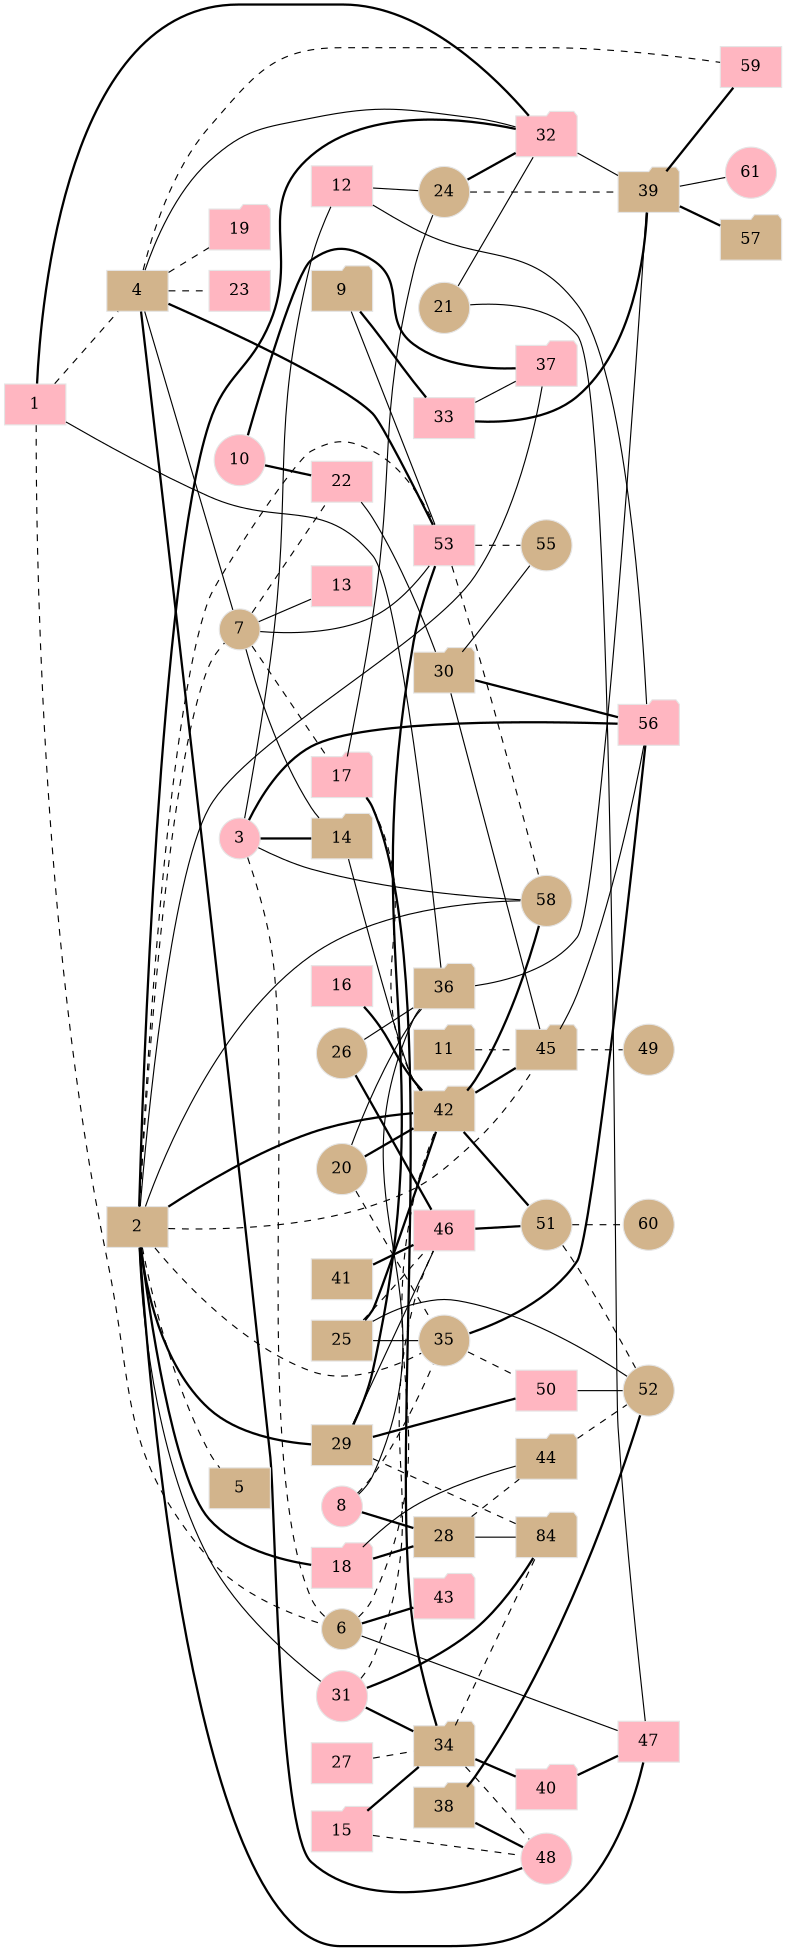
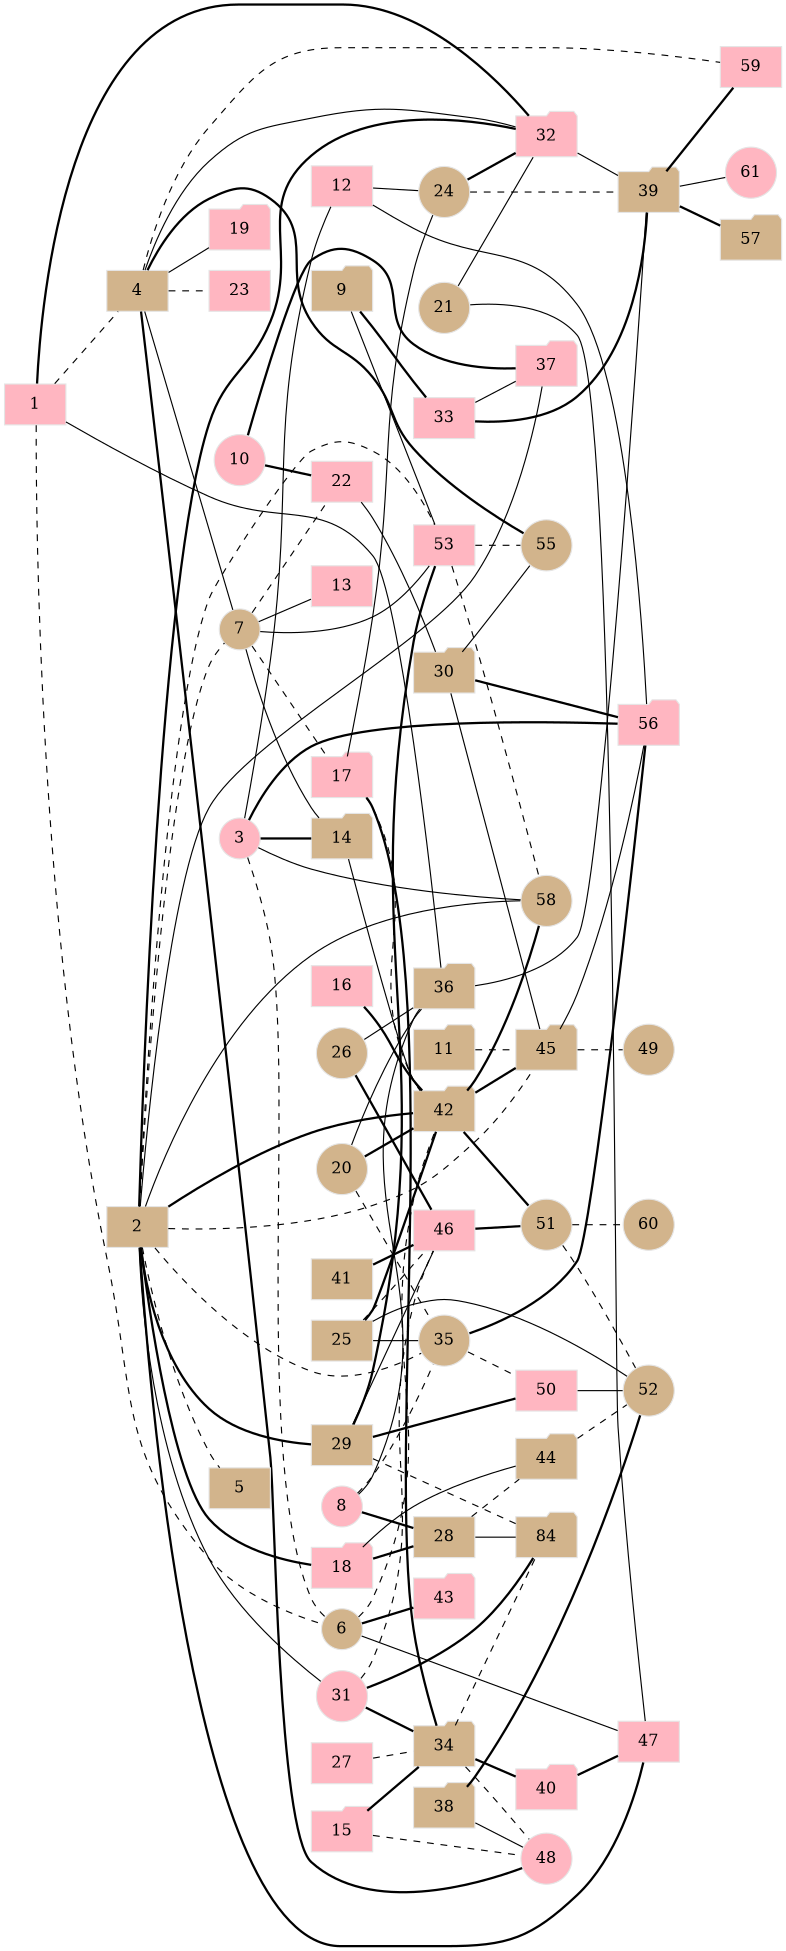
edge "19" -- "4": style dashed -> solid
edge "4" -- "53": now "4" -- "55"
edge "38" -- "48": style bold -> solid
